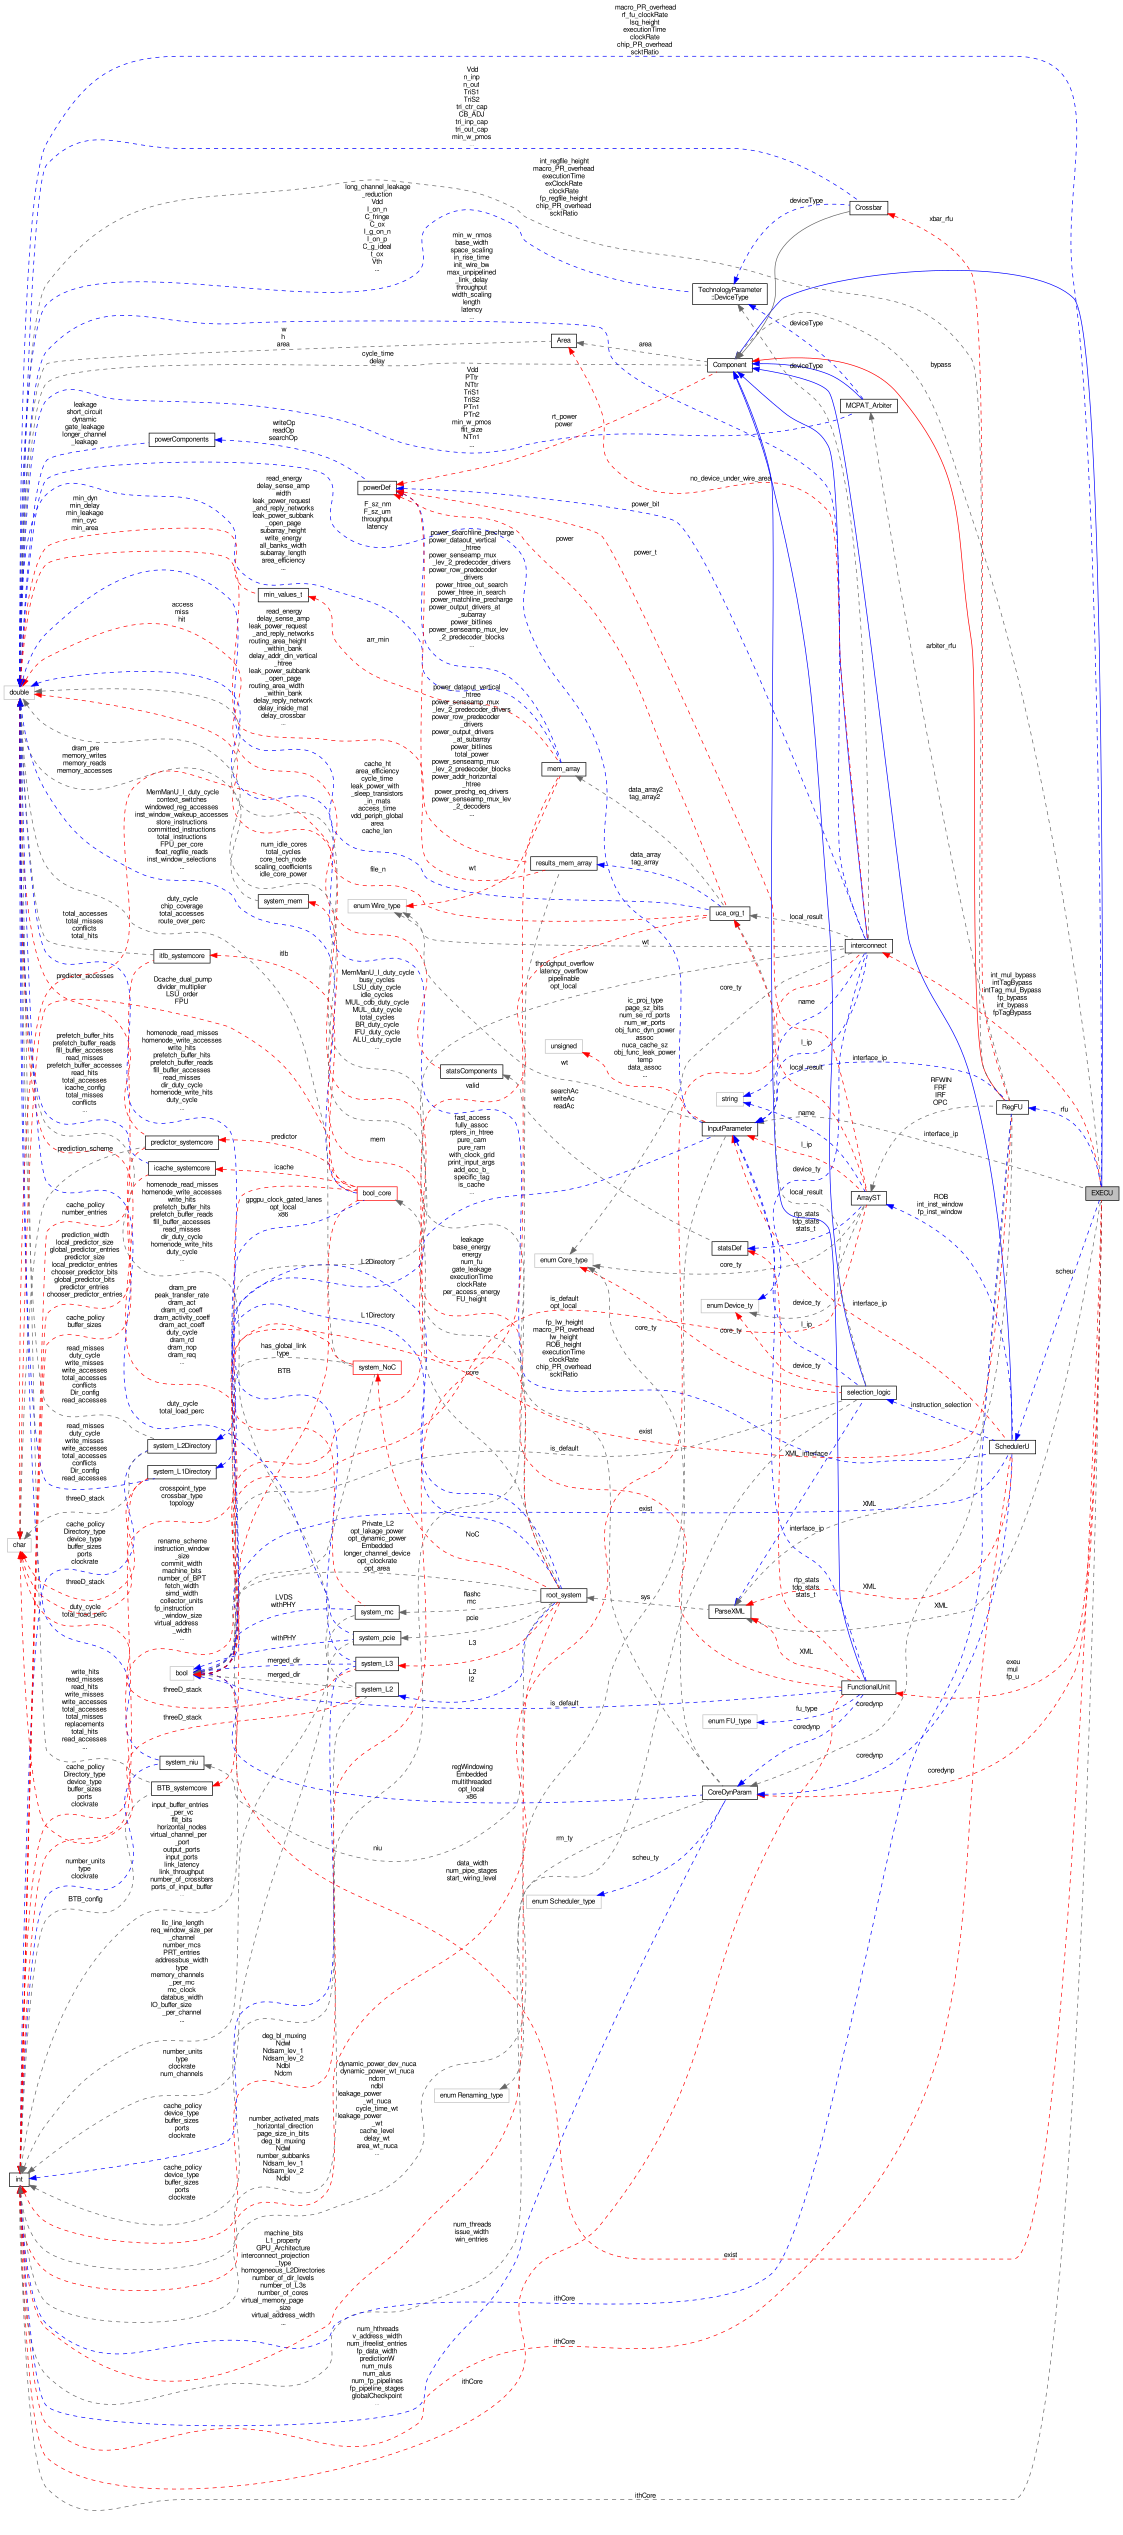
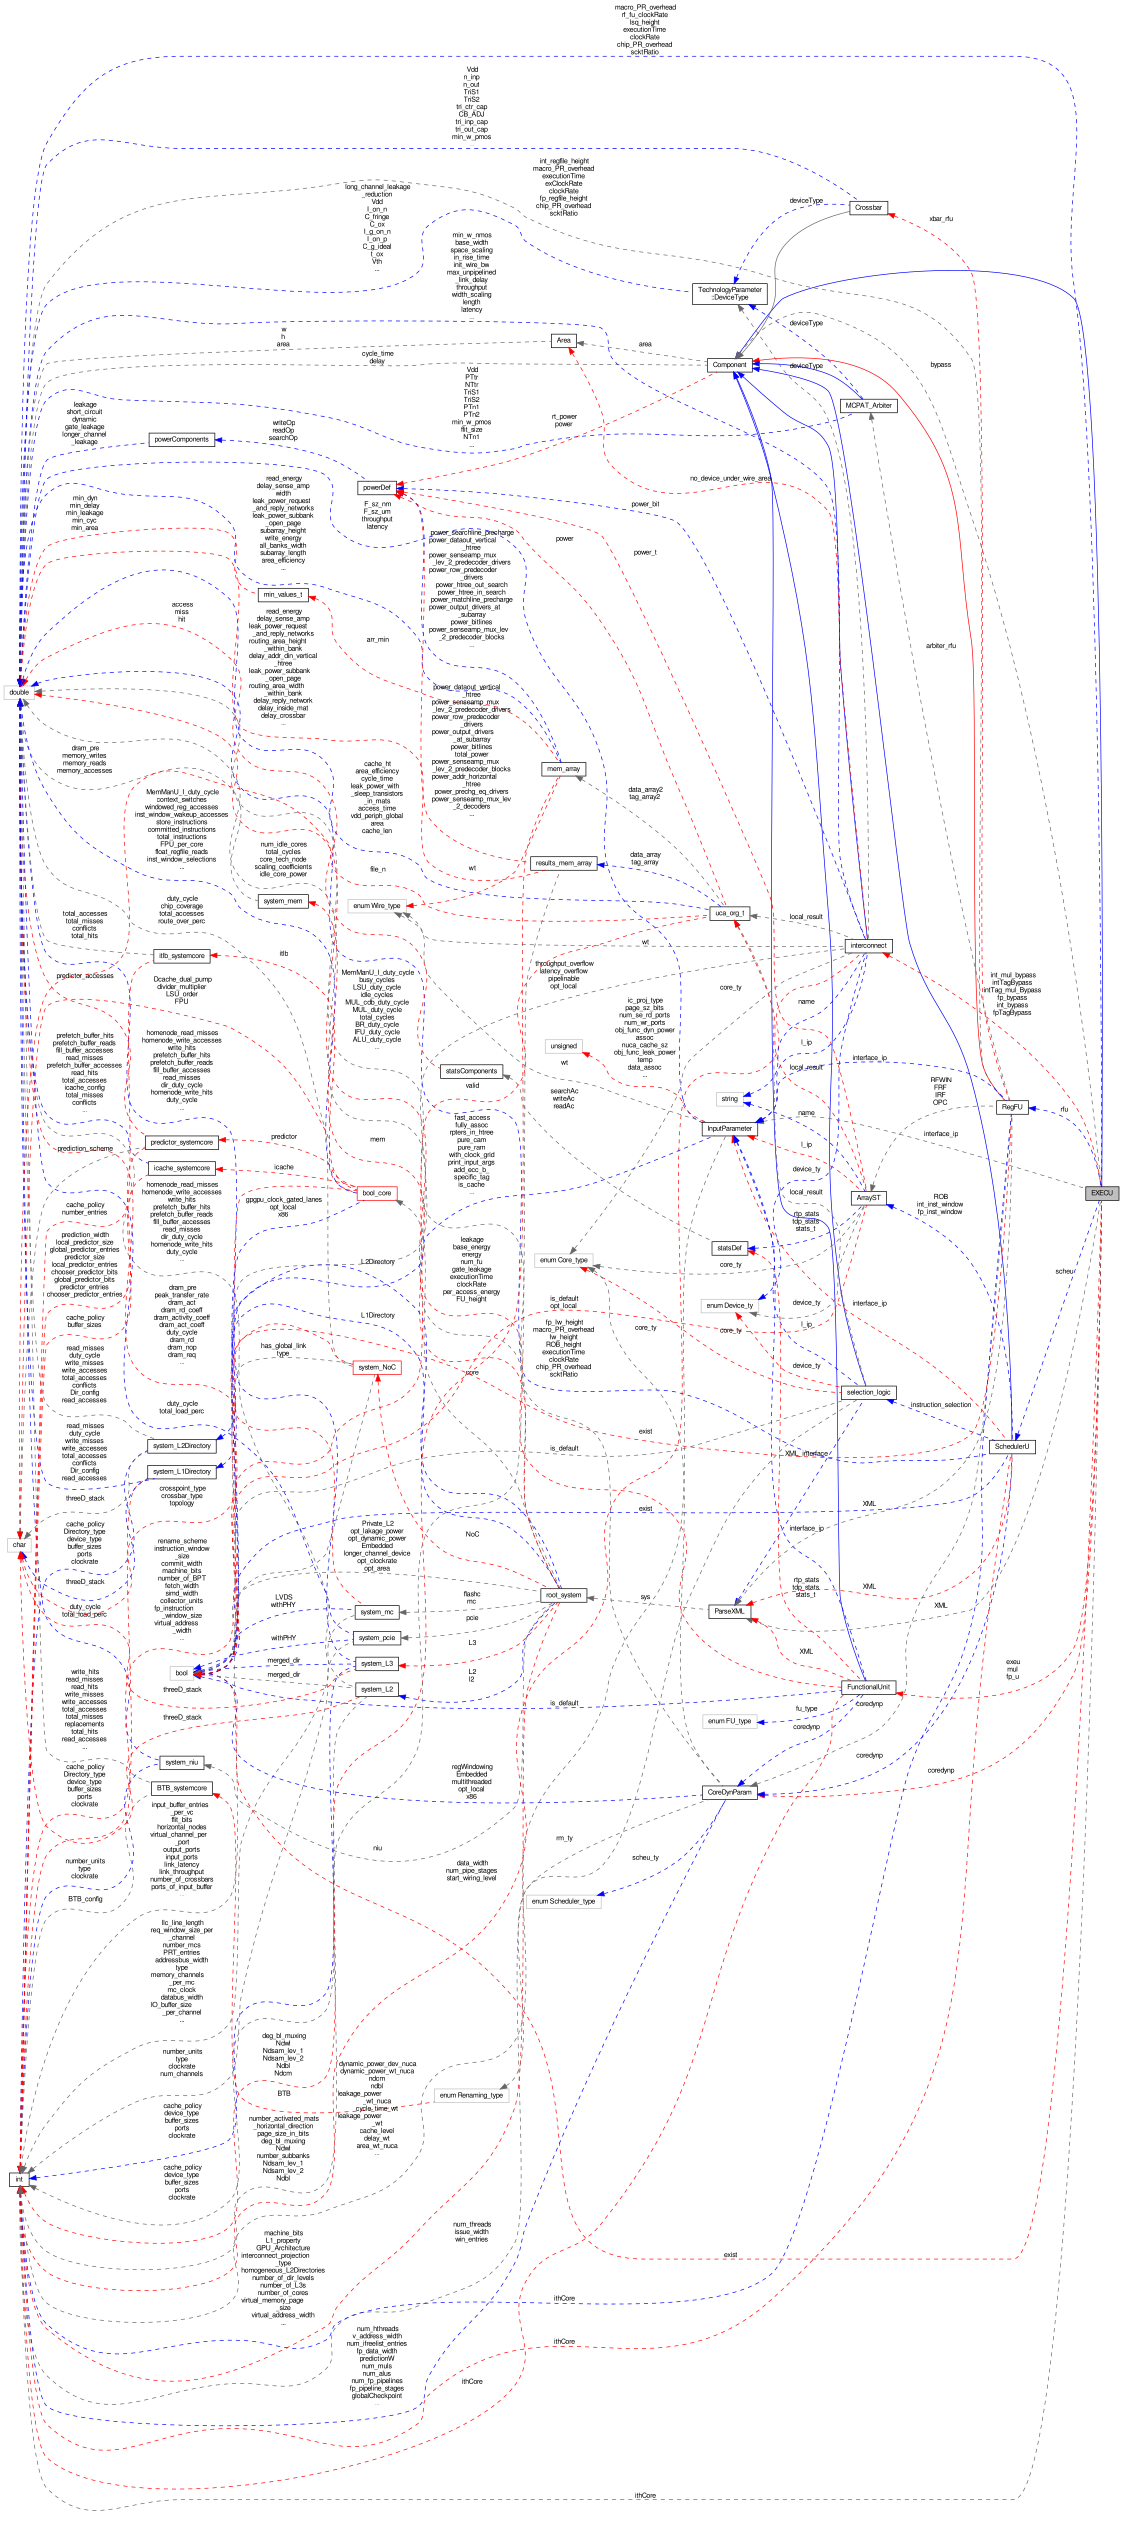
edge "bool_core" -> "BTB_systemcore": now "enum Renaming_type" -> "BTB_systemcore"
edge "system_L1Directory" -> "char": color red -> blue
